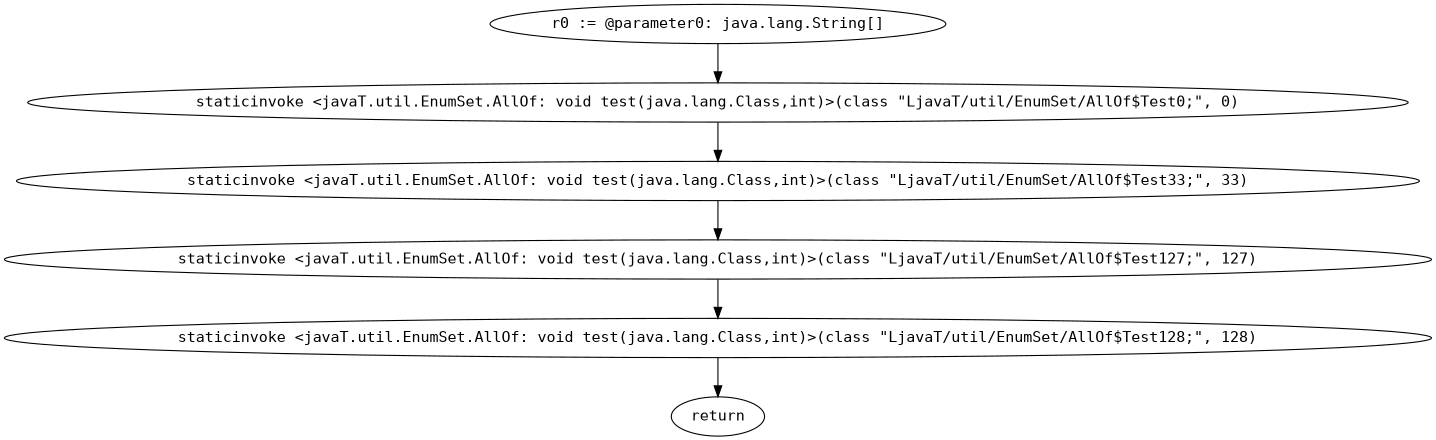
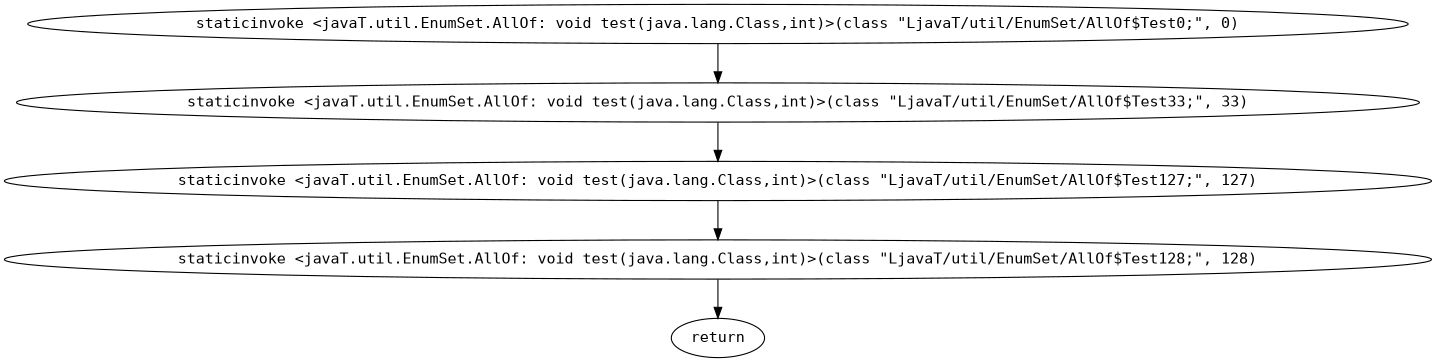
node "r0 := @parameter0: java.lang.String[]": removed
